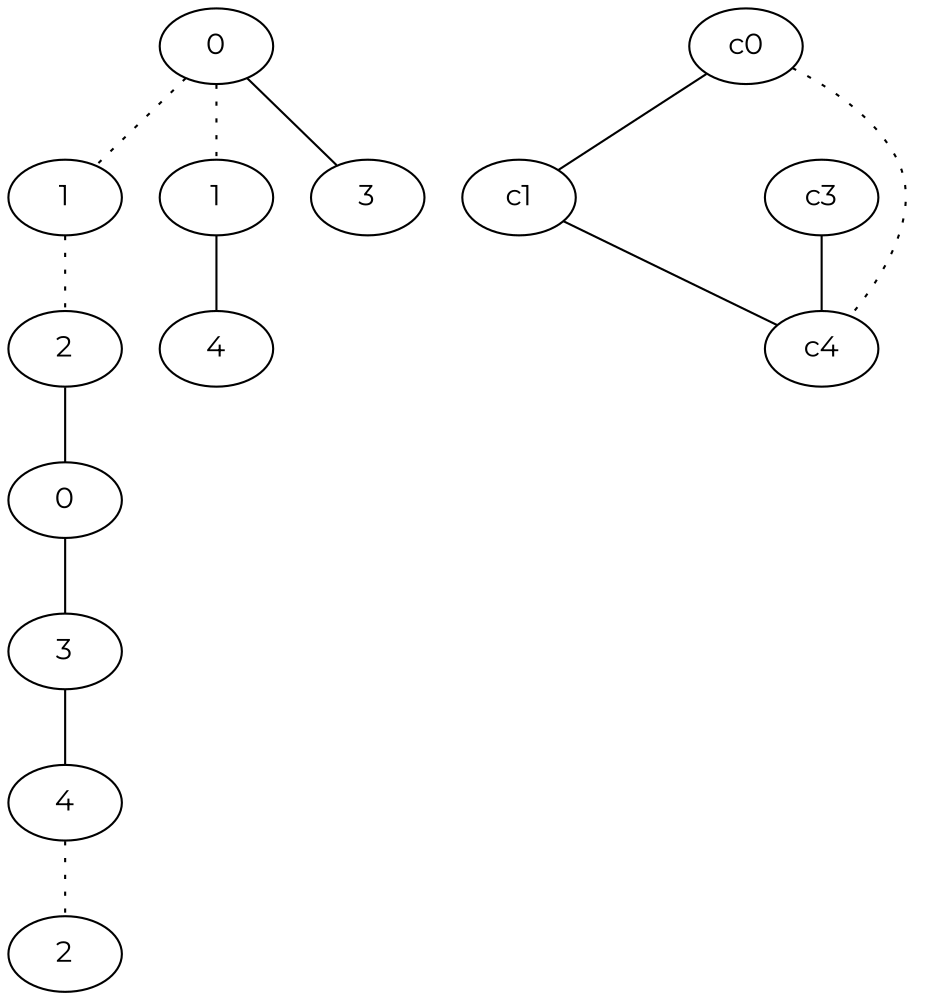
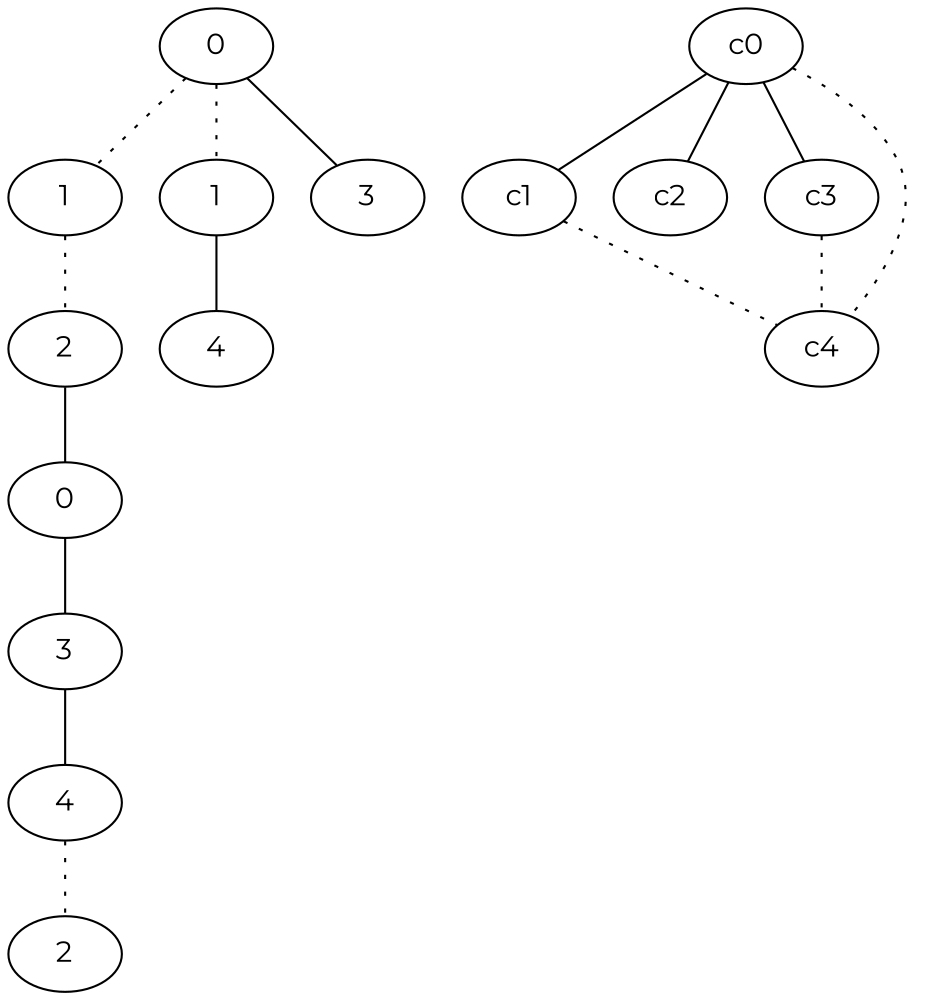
edge "c0" -- "c3": added
node "c2": added
edge "c1" -- "c4": style solid -> dotted
edge "c3" -- "c4": style solid -> dotted
